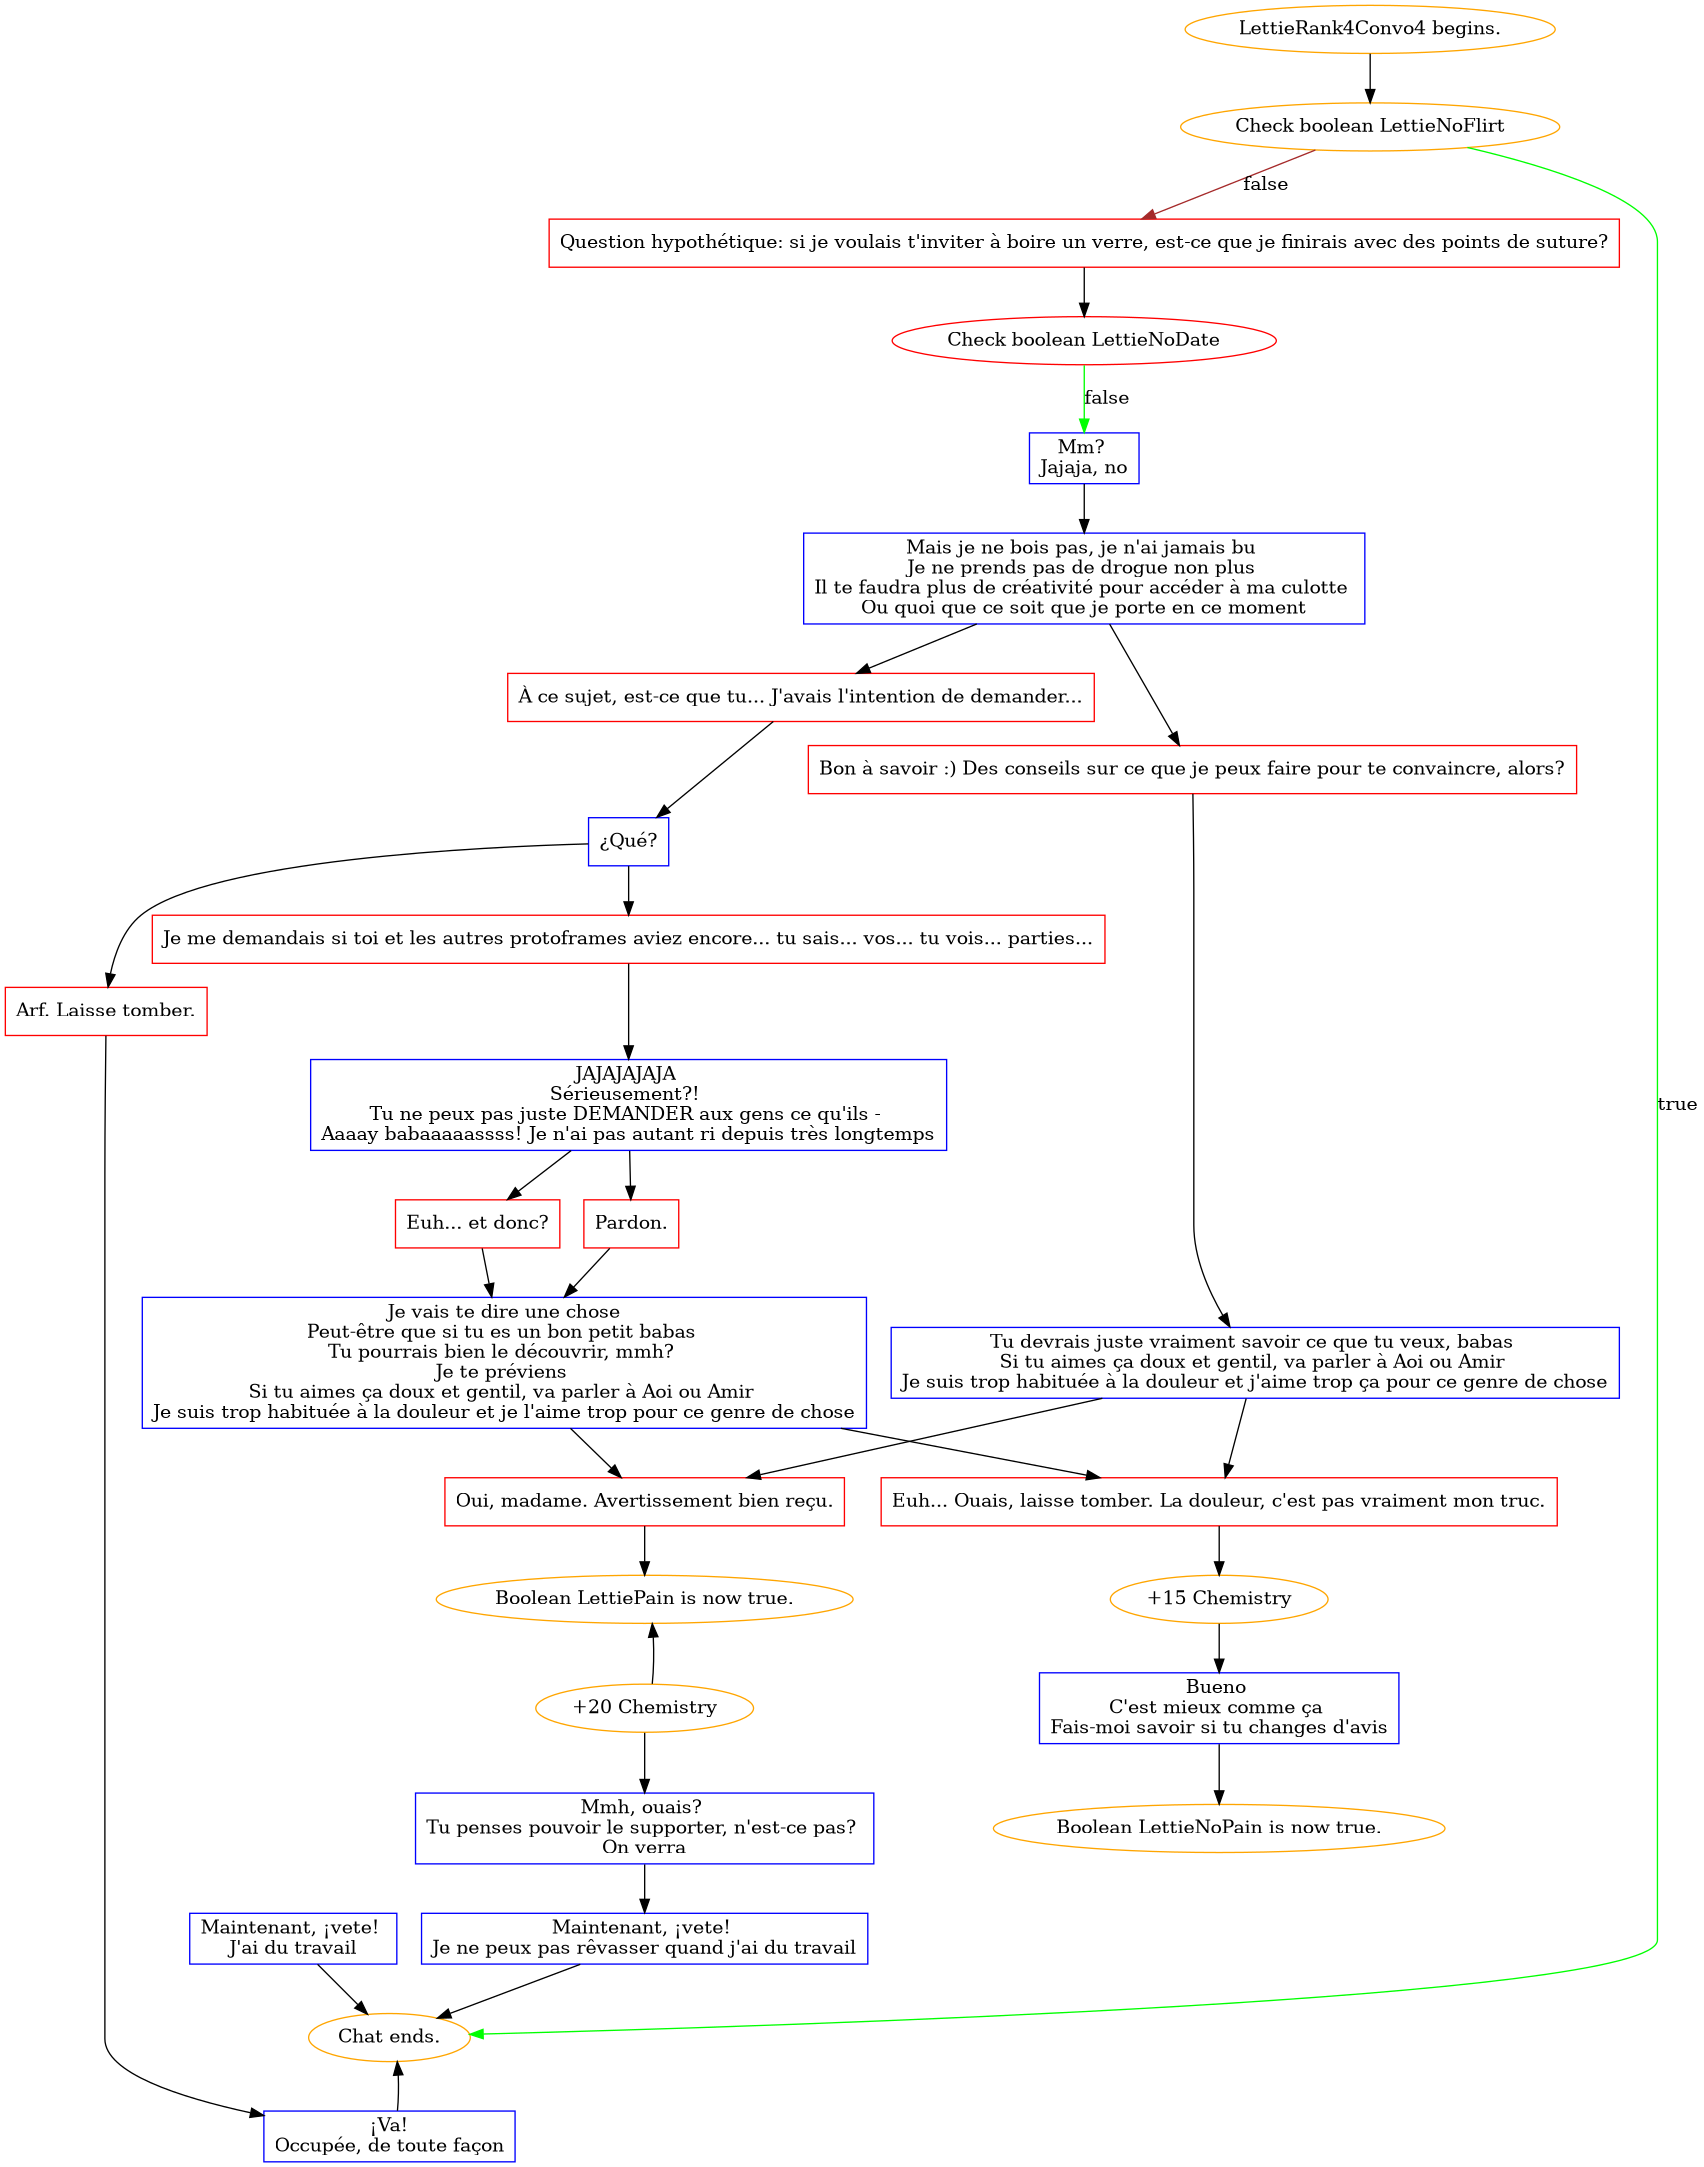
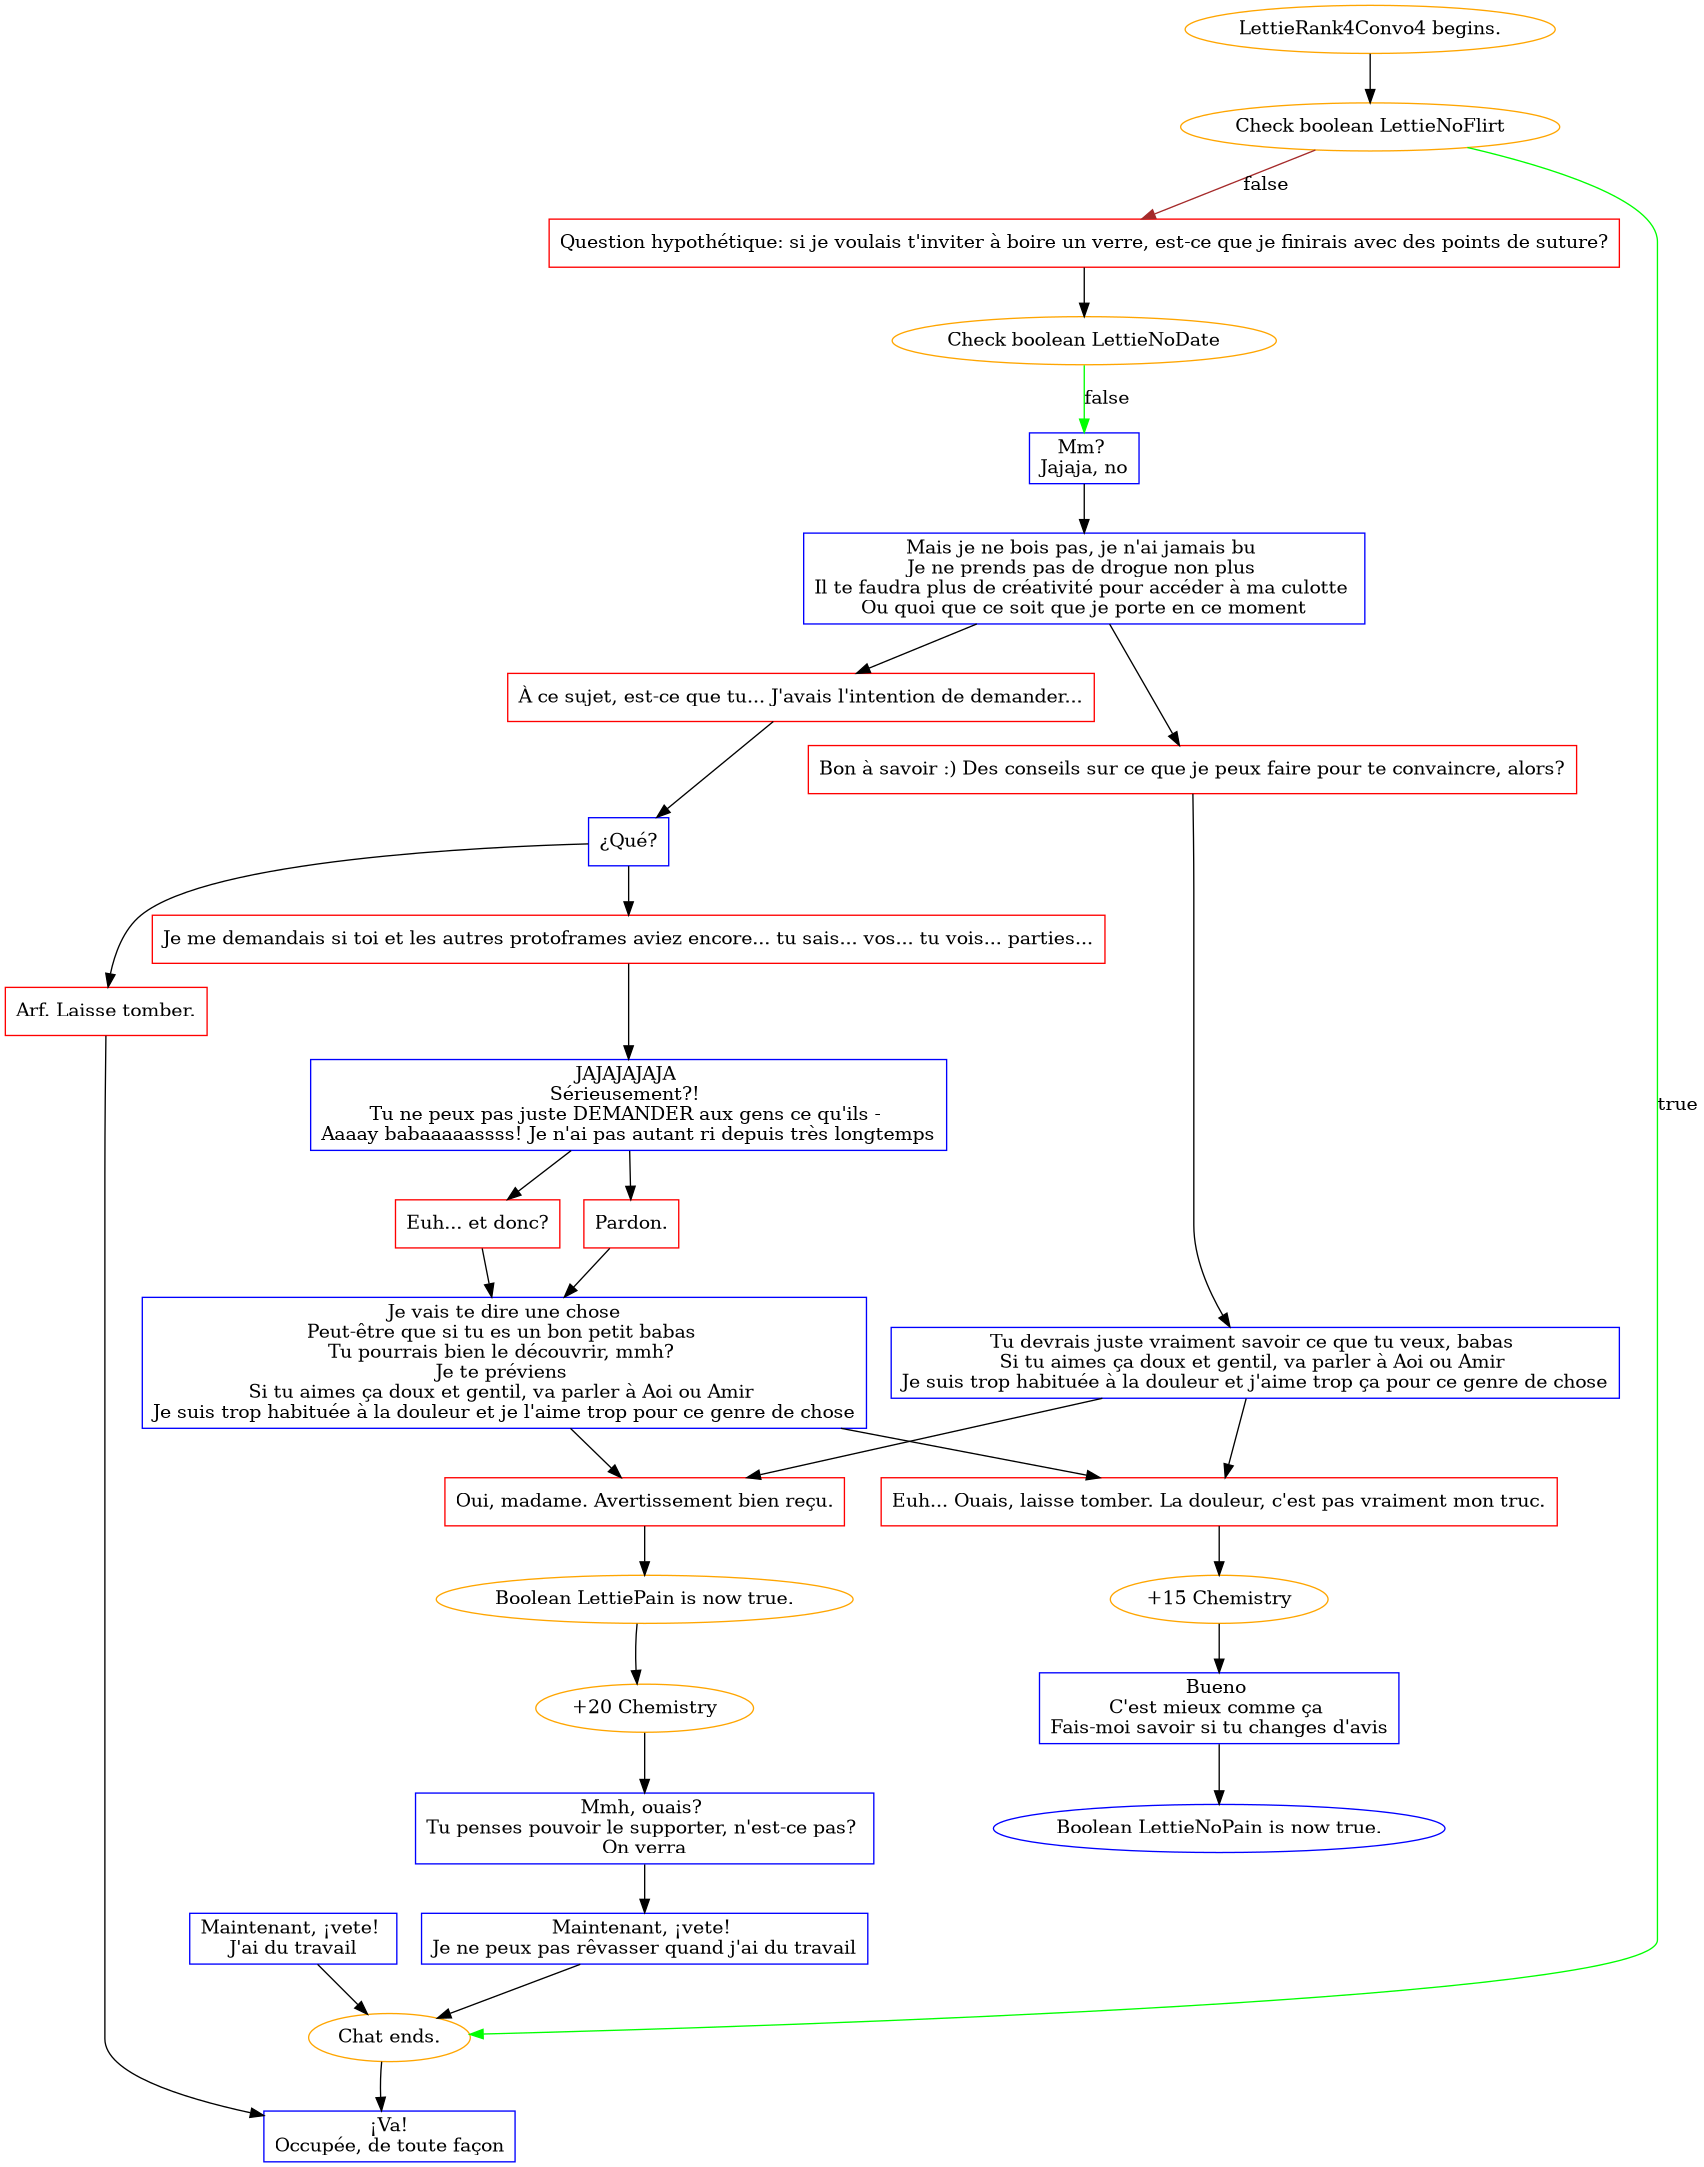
node "Check boolean LettieNoDate": color red -> orange
edge "+20 Chemistry" -> "Boolean LettiePain is now true.": reversed
node "Boolean LettieNoPain is now true.": color orange -> blue
edge "¡Va! Occupée, de toute façon" -> "Chat ends.": reversed
